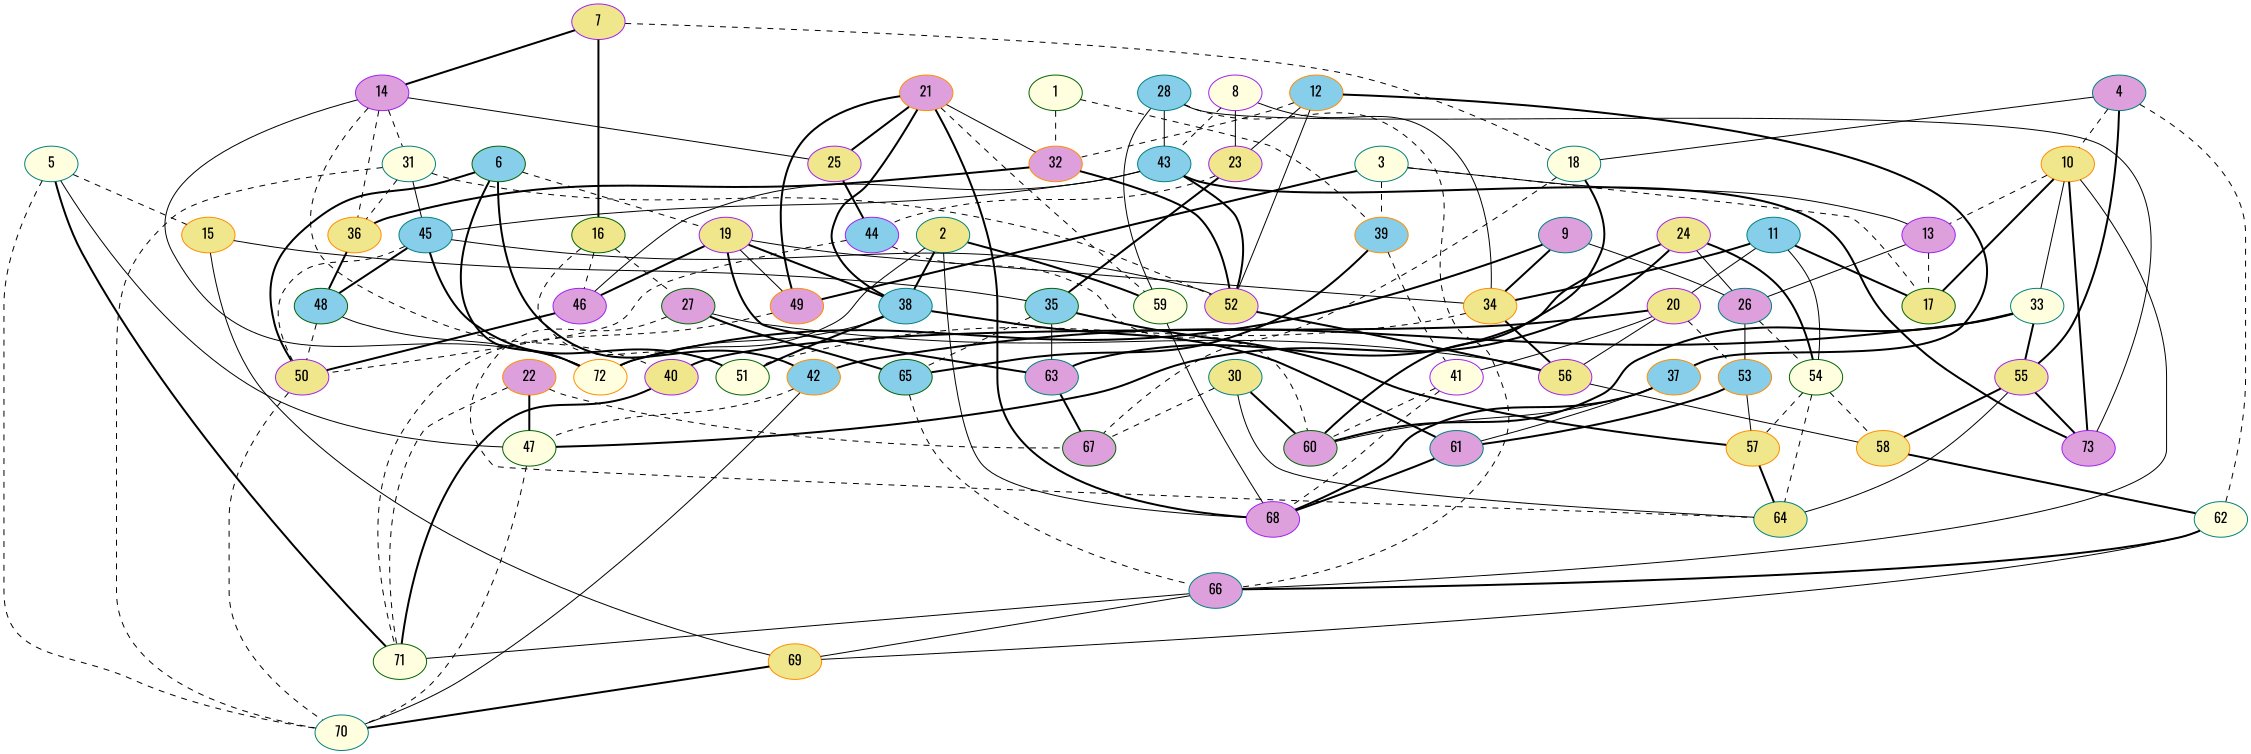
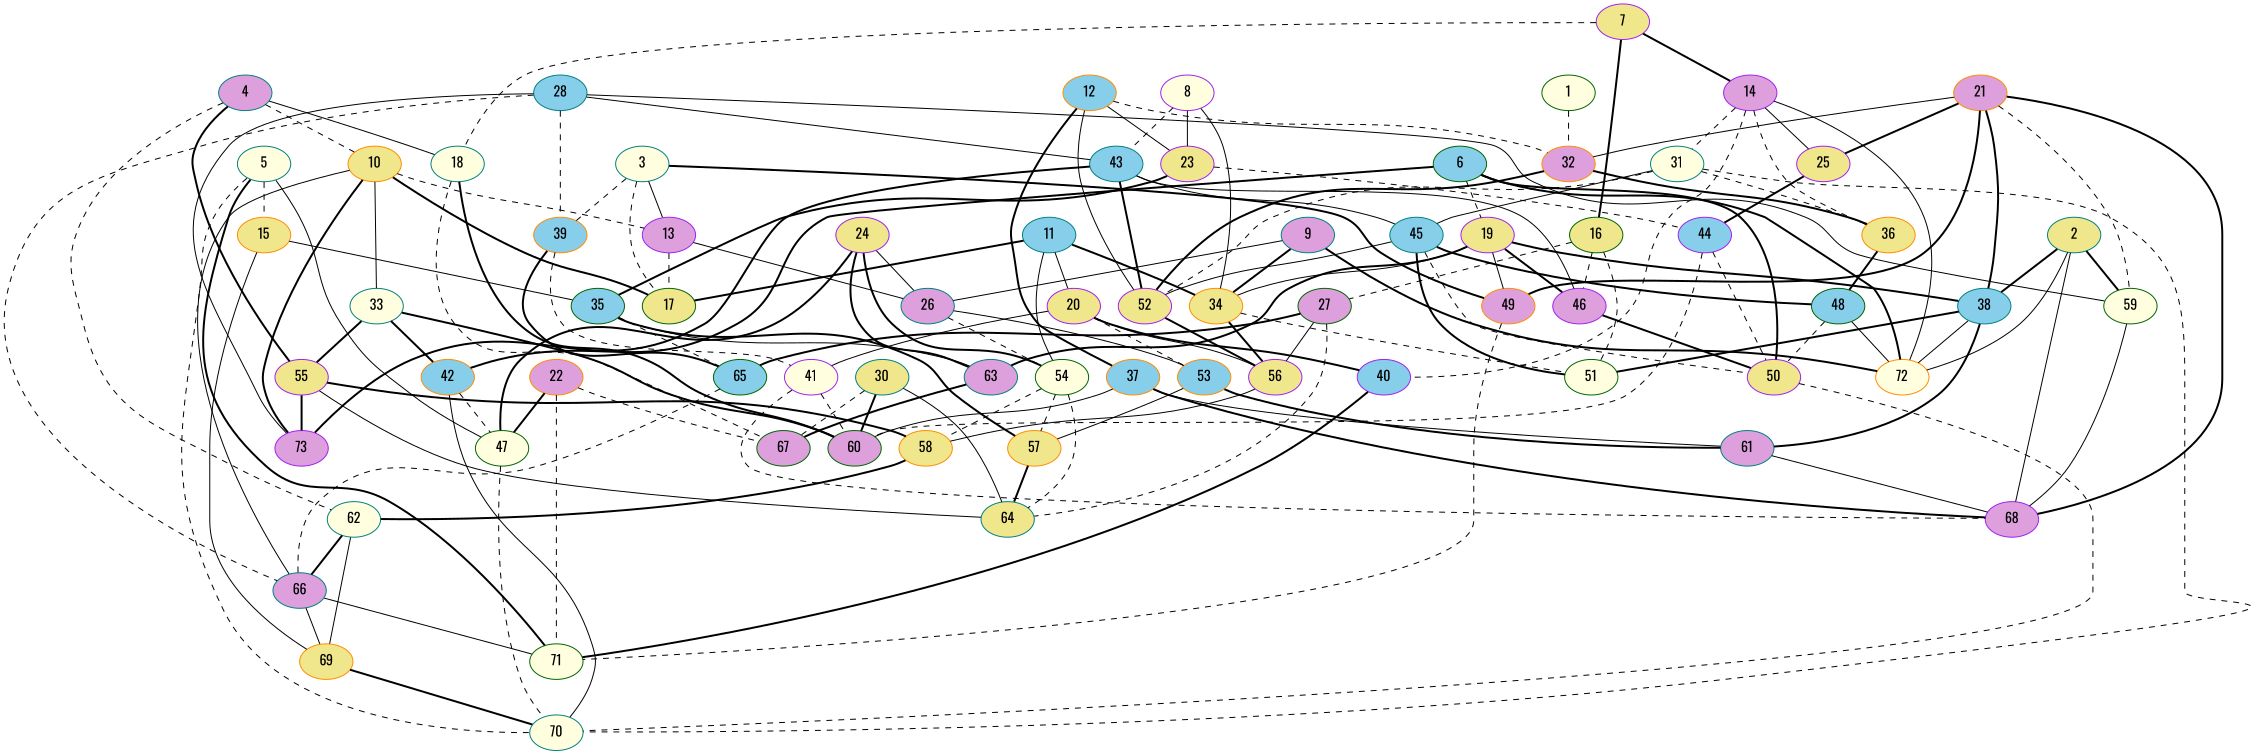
edge "1" -- "39": now "28" -- "39"
node "40": fillcolor khaki -> skyblue
edge "61" -- "68": style bold -> solid
